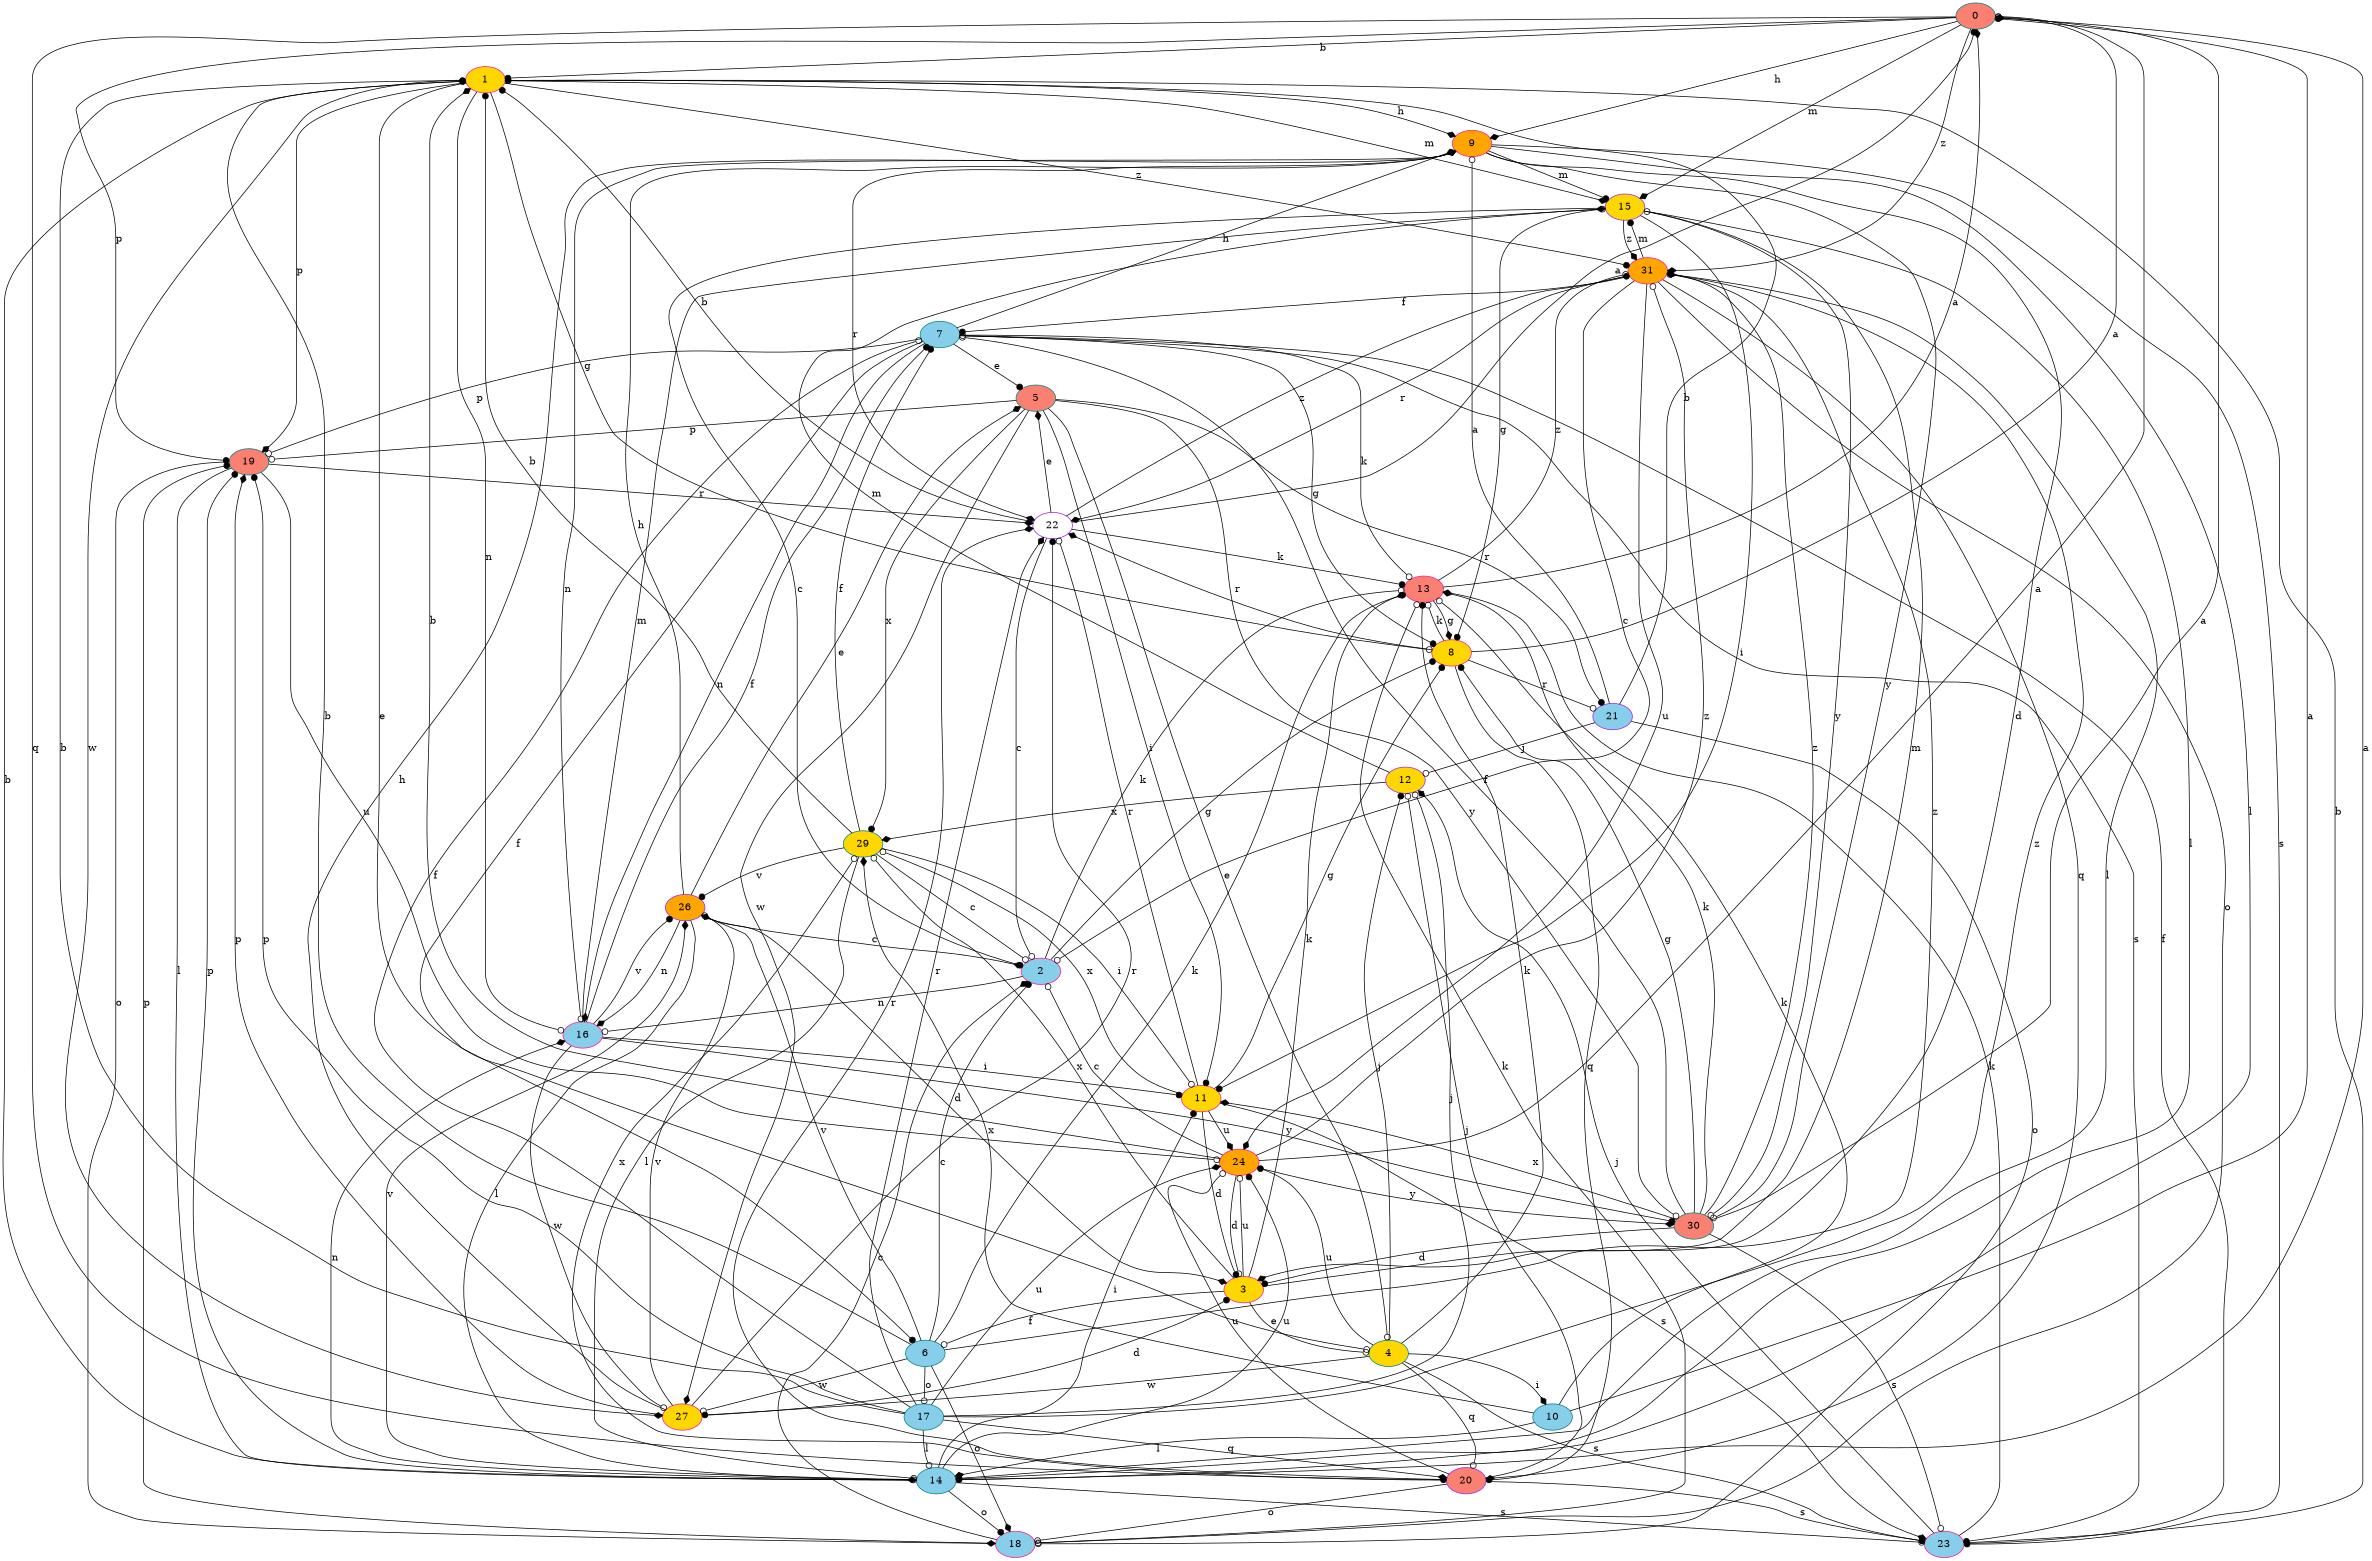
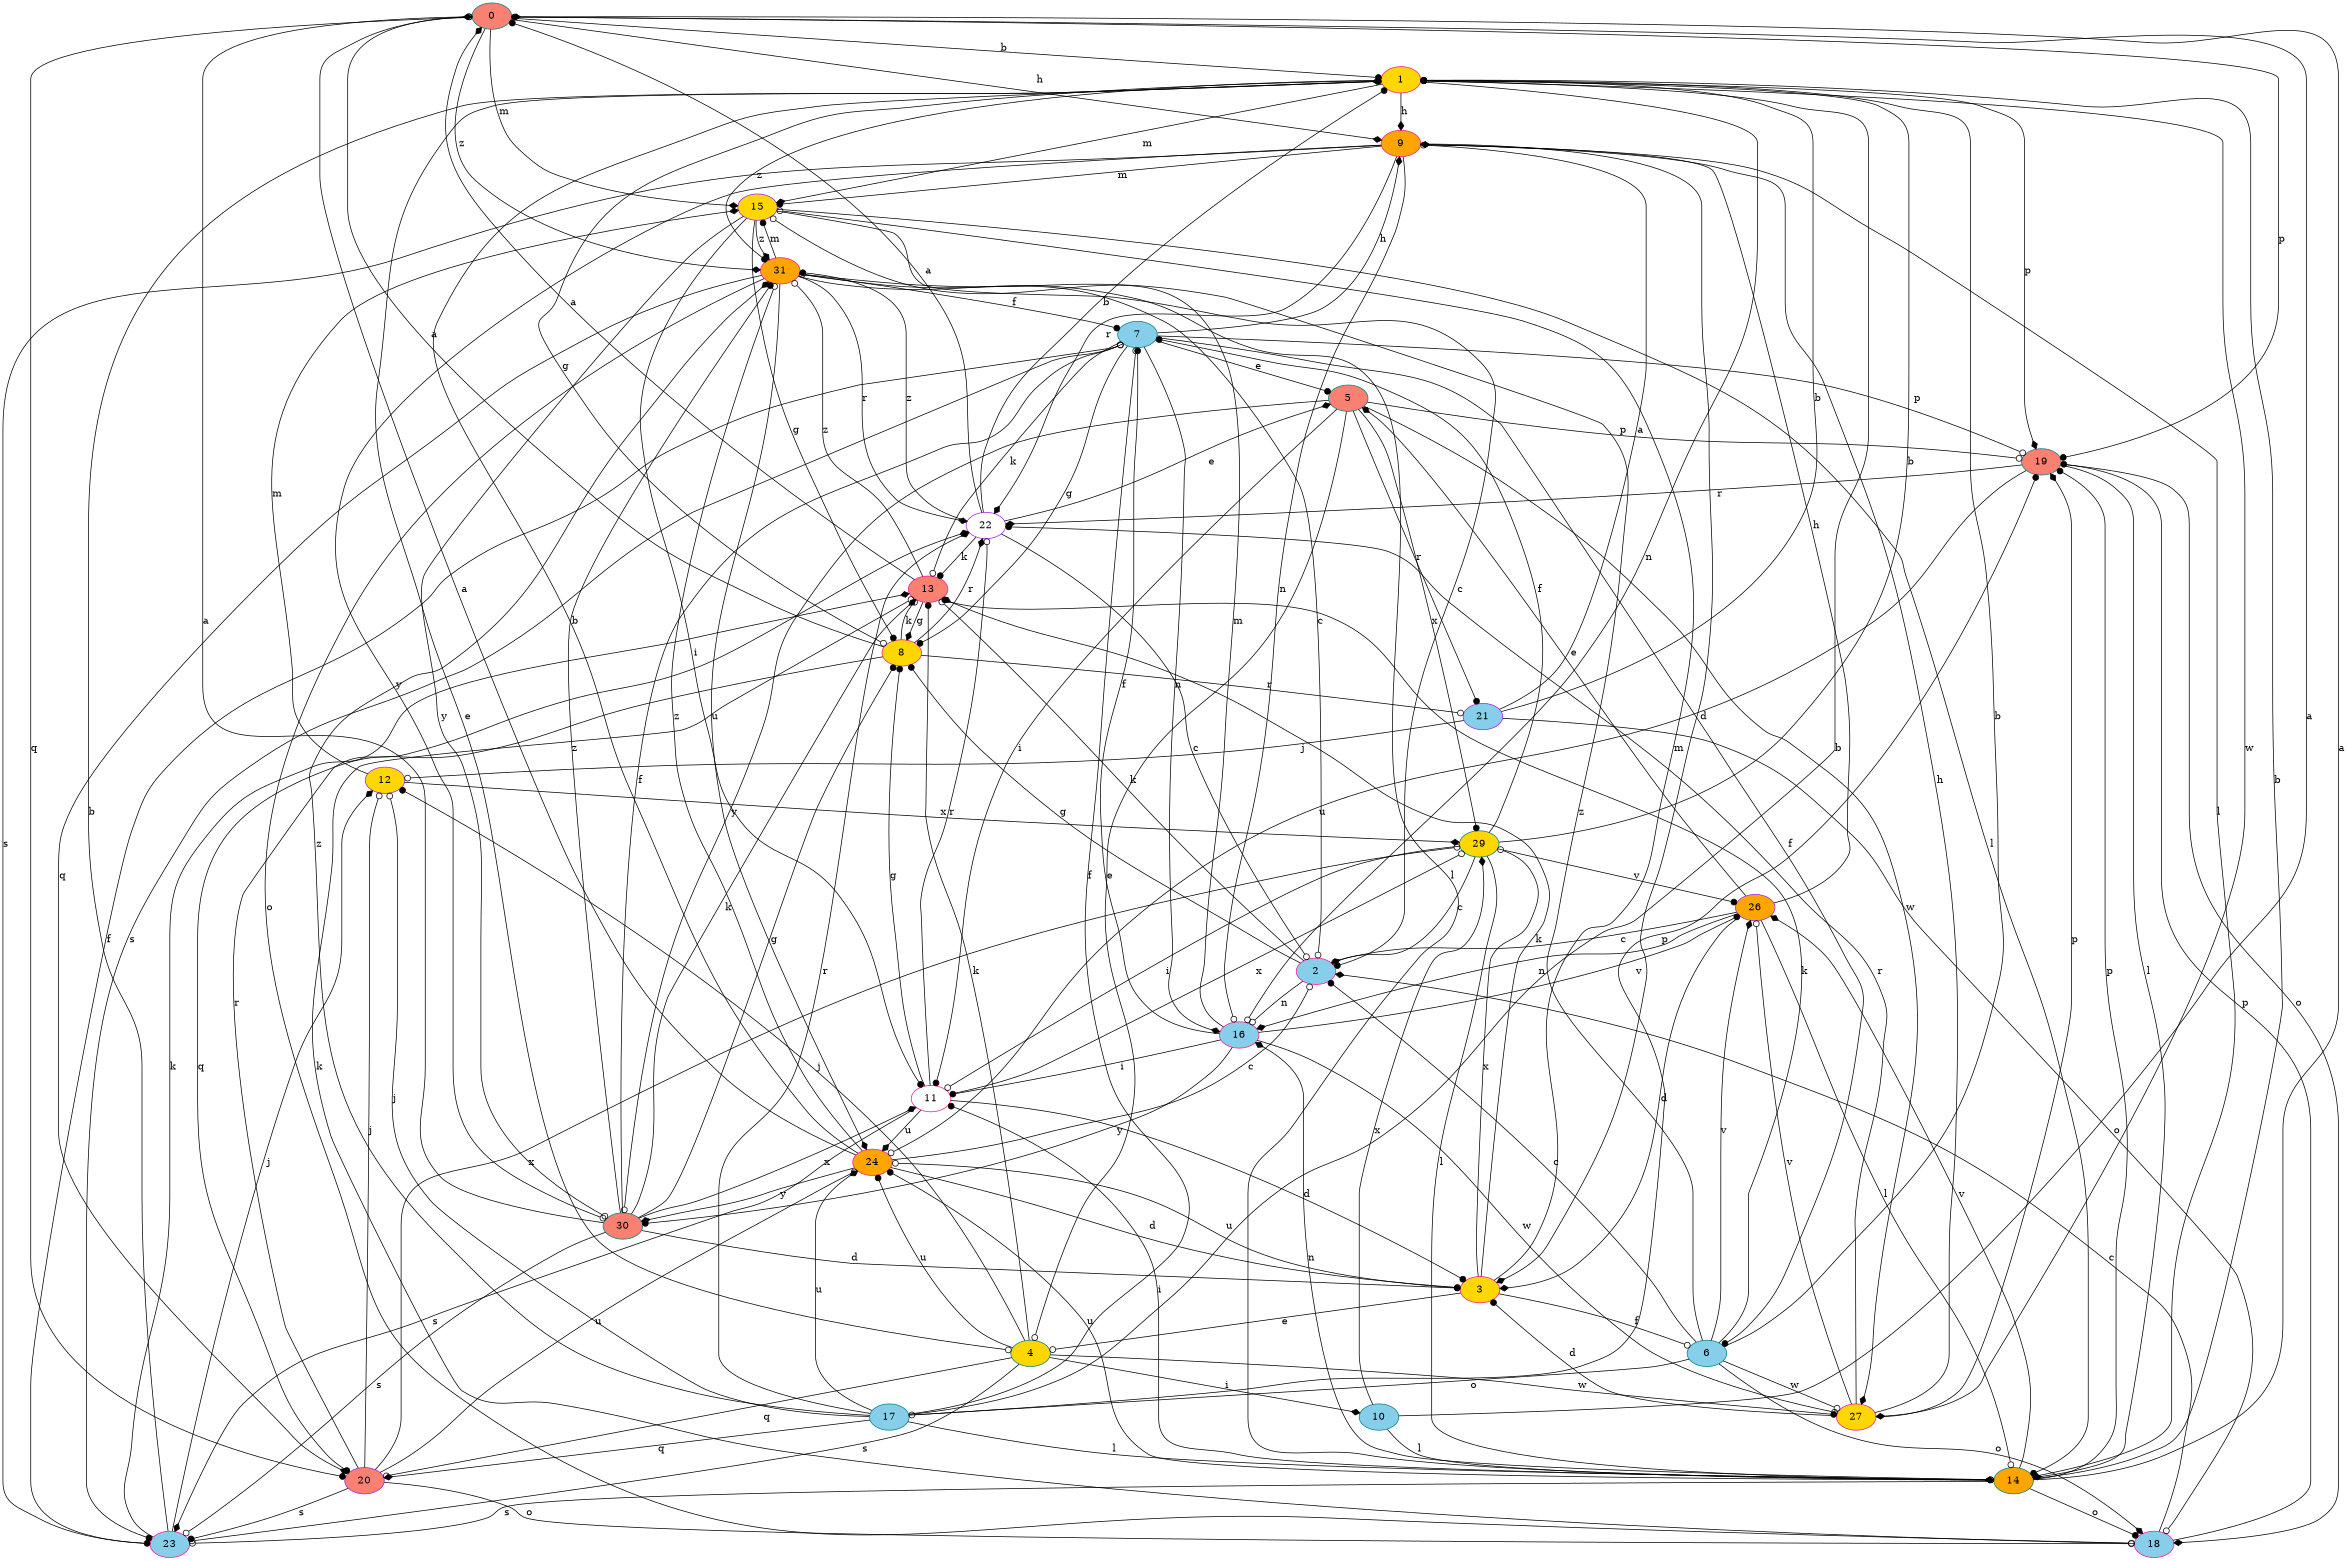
edge "10" -> "13": removed, label "k"
node "11": fillcolor gold -> white
edge "31" -> "14": arrowhead odot -> diamond
node "14": fillcolor skyblue -> orange
